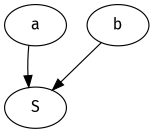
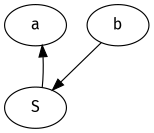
edge "a" -> "S": reversed
